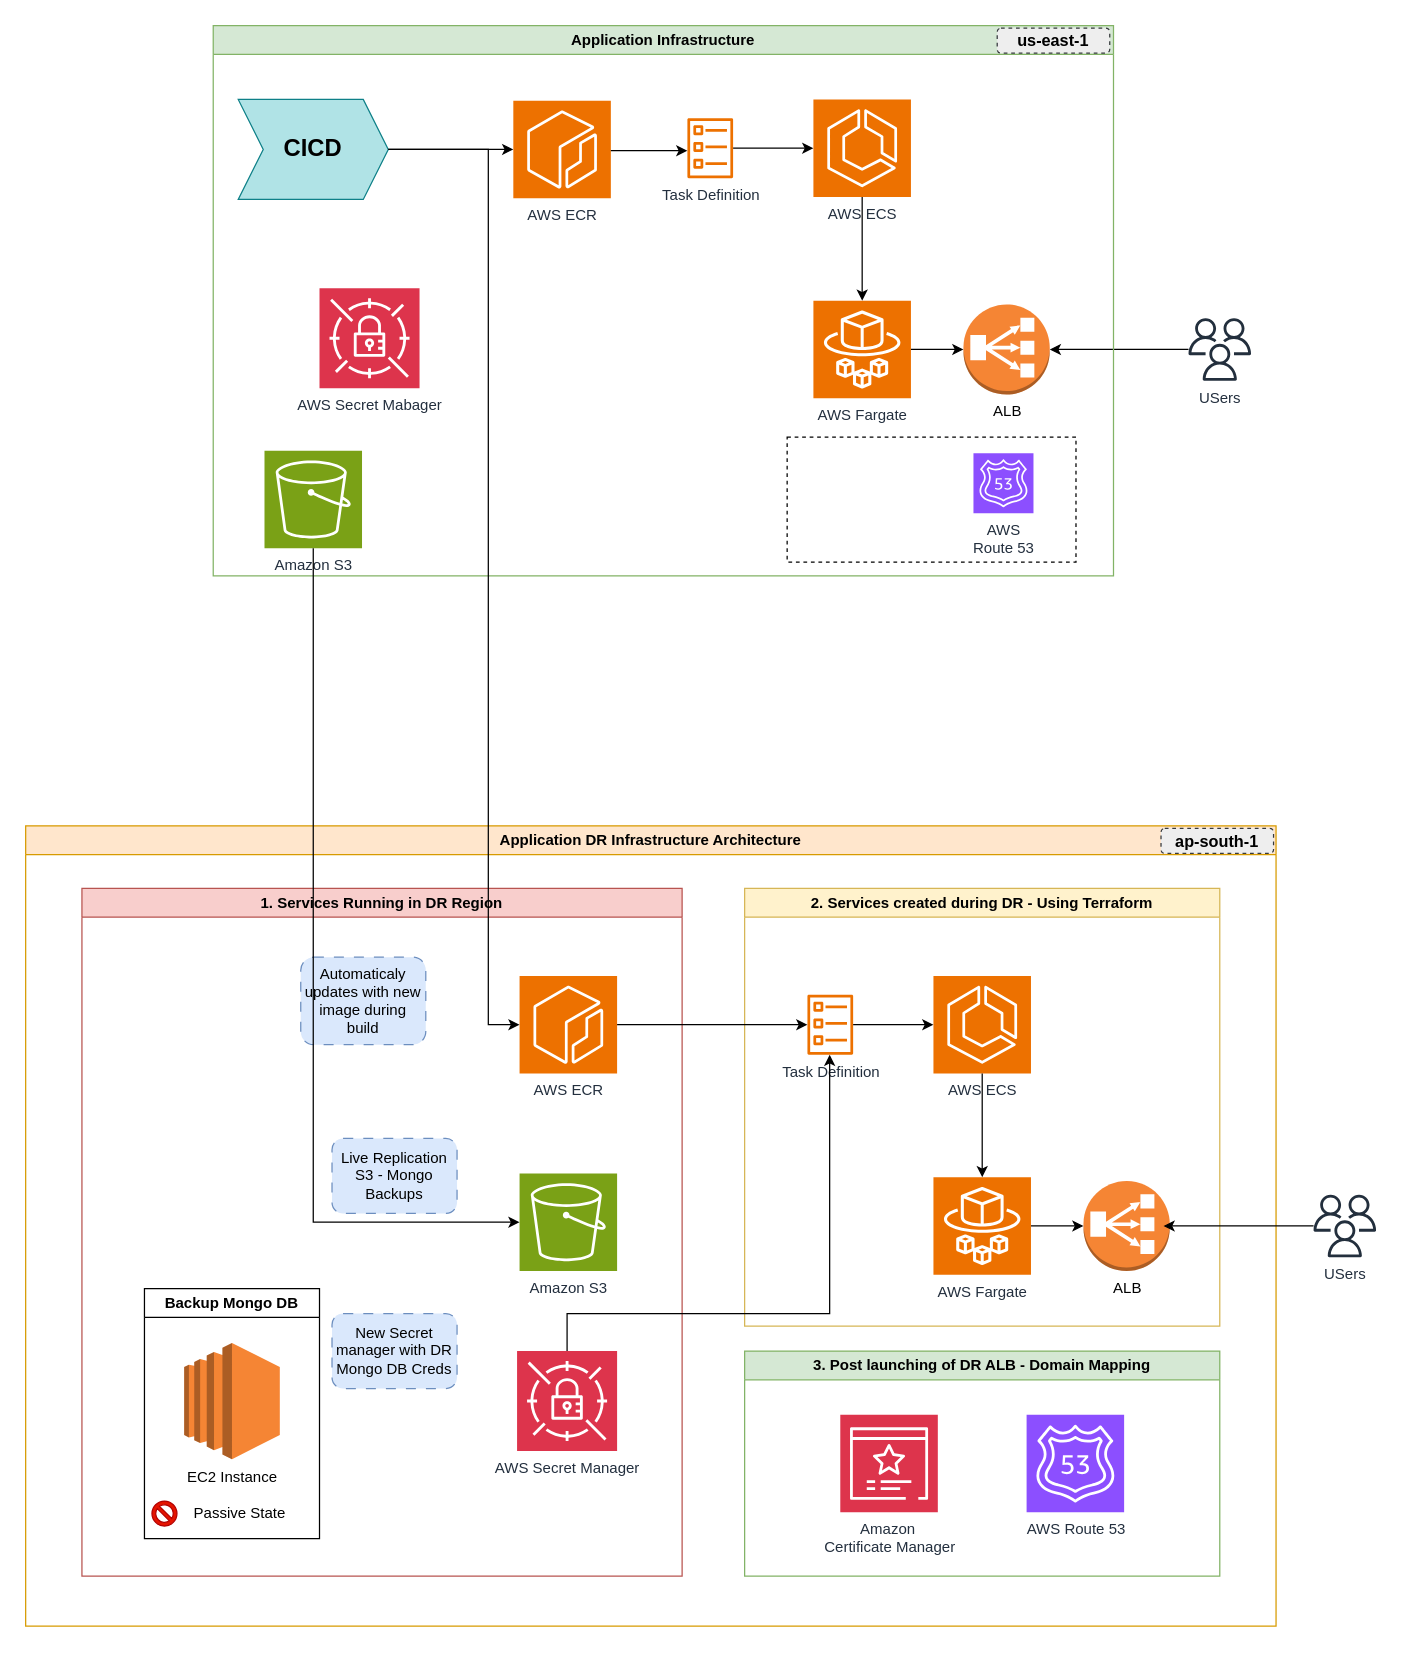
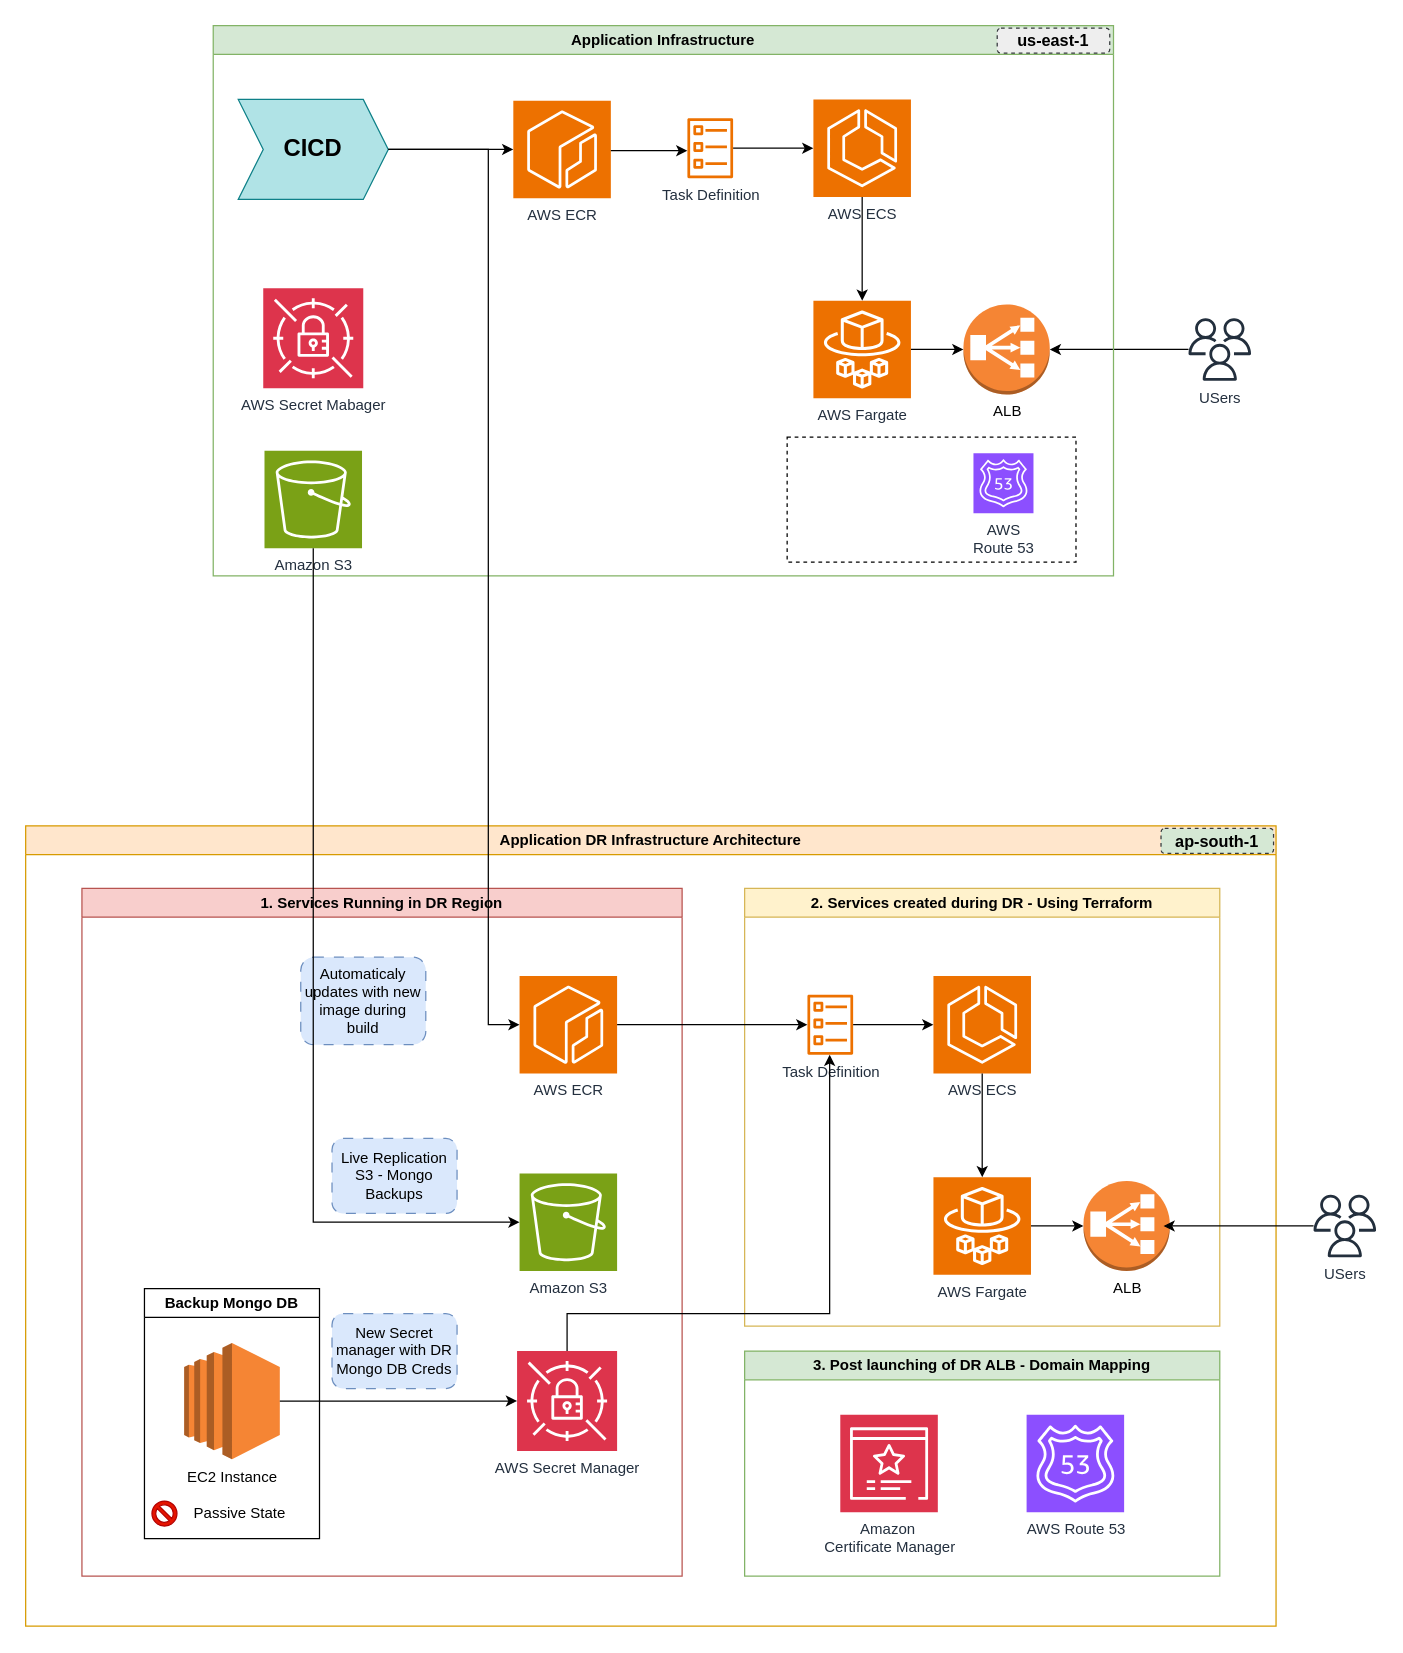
node "AWS Secret Mabager": moved (369, 338) -> (313, 338)
node "ap-south-1": fillcolor #eeeeee -> #d5e8d4
edge "EC2 Instance" -> "AWS Secret Manager": added
